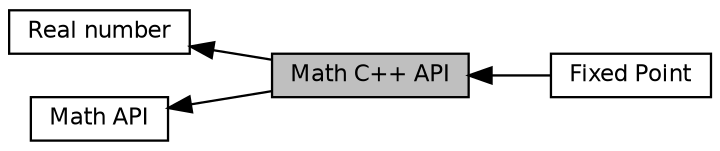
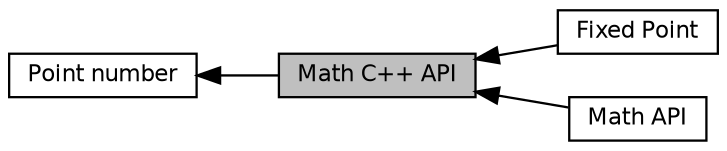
node "Real number": label "Real number" -> "Point number"
edge "Math C++ API" -> "Math API": reversed
